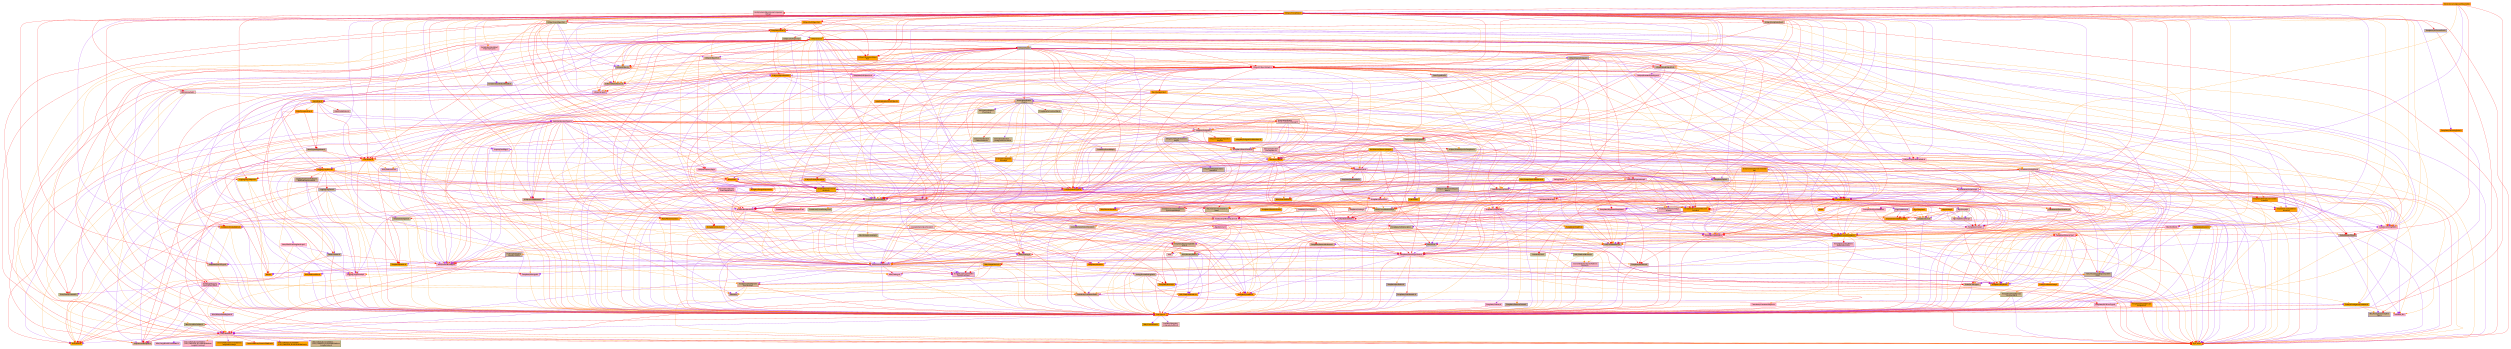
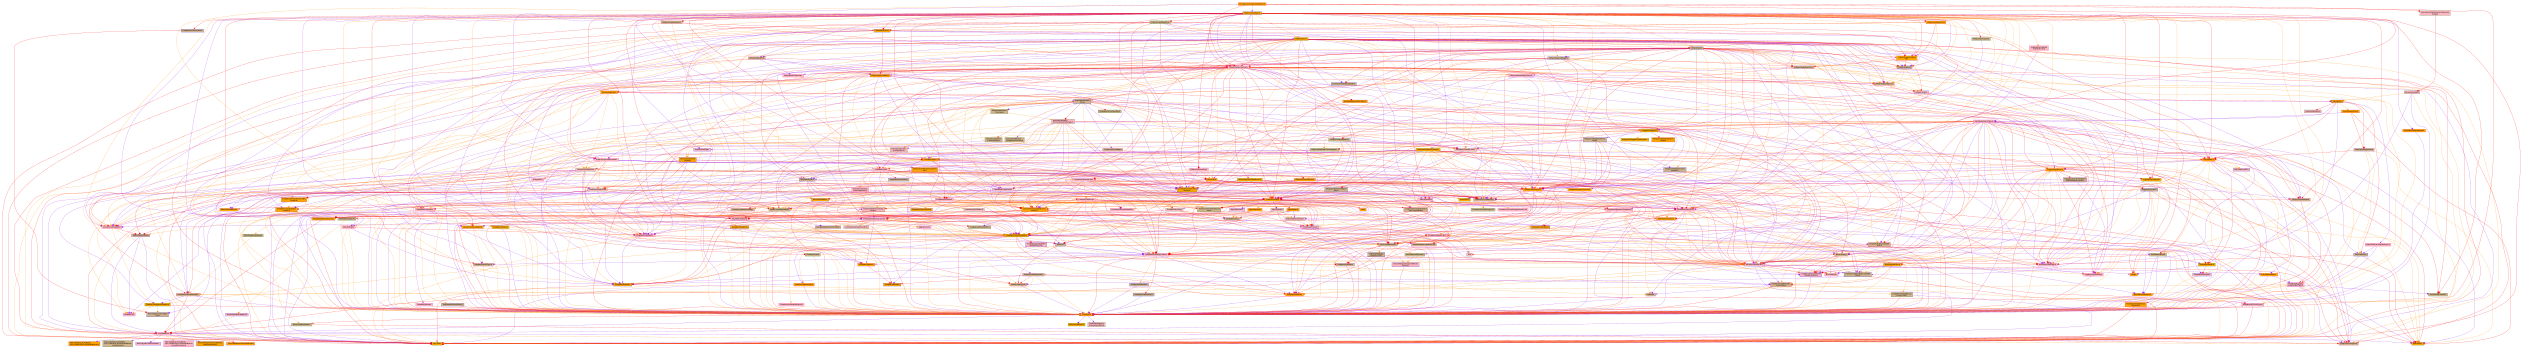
node "VerseTypesFwd.h": removed
node "Delegates/Delegate.h": fillcolor lightpink -> orange
